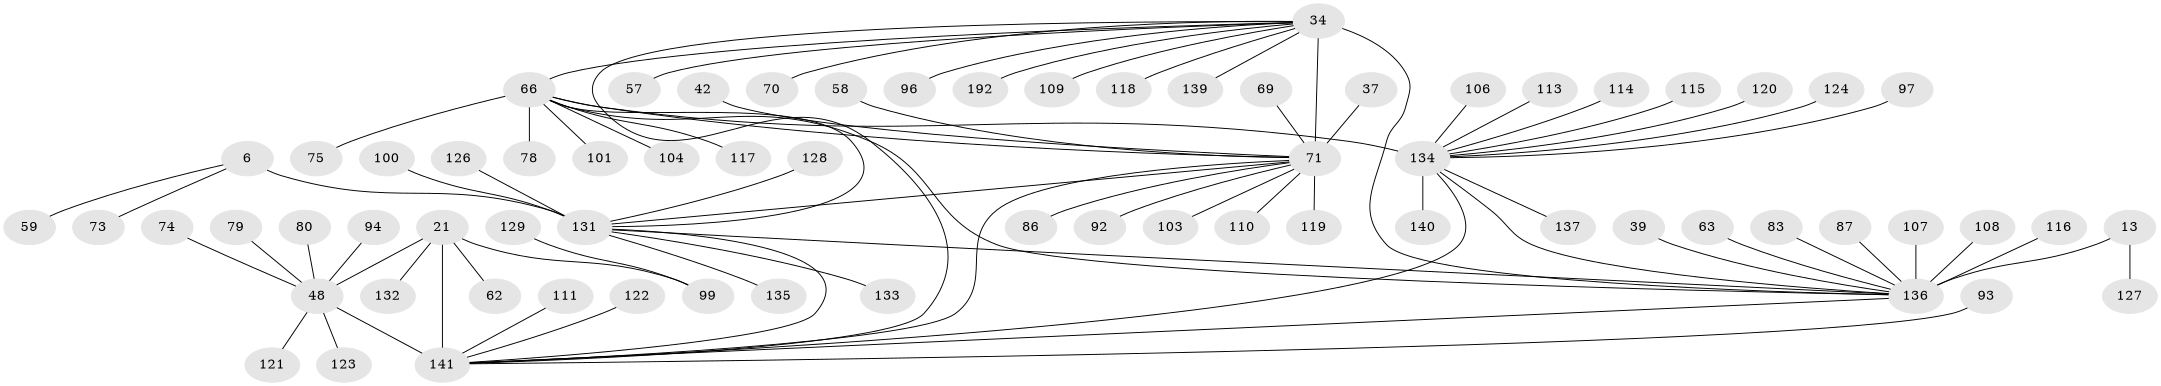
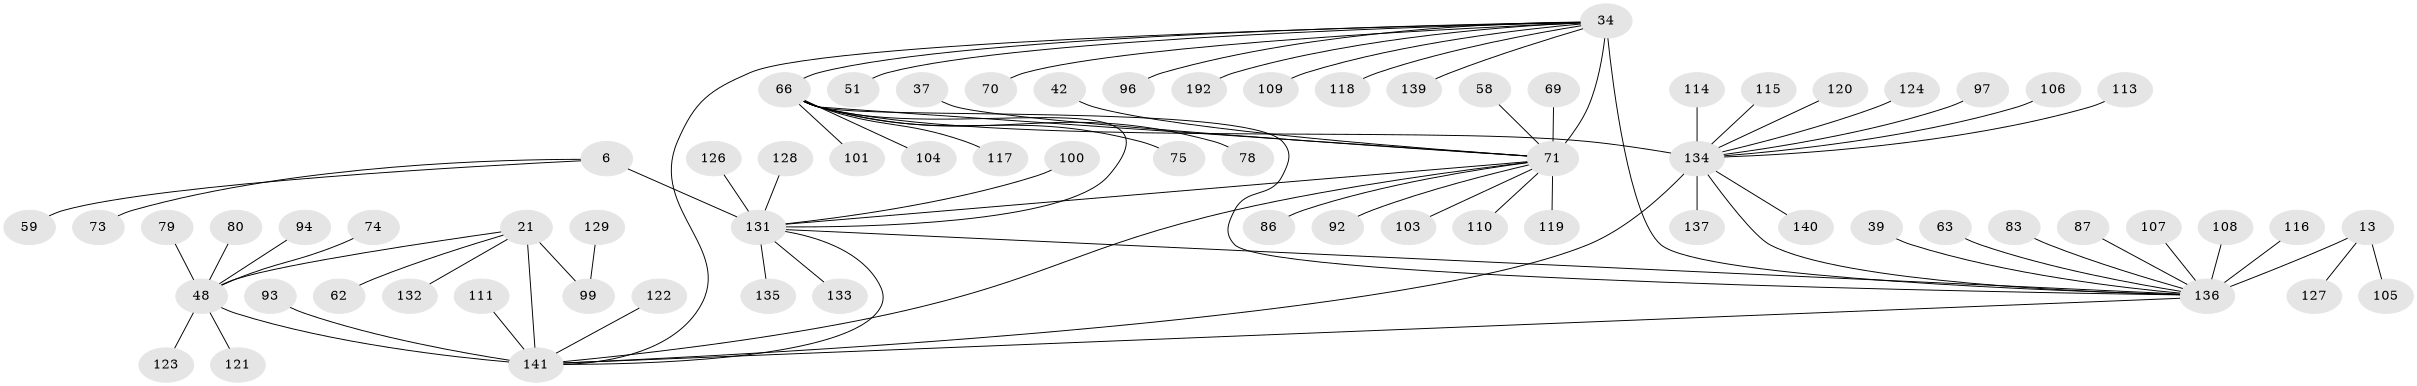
node "57": label "57" -> "51"
node "105": added
